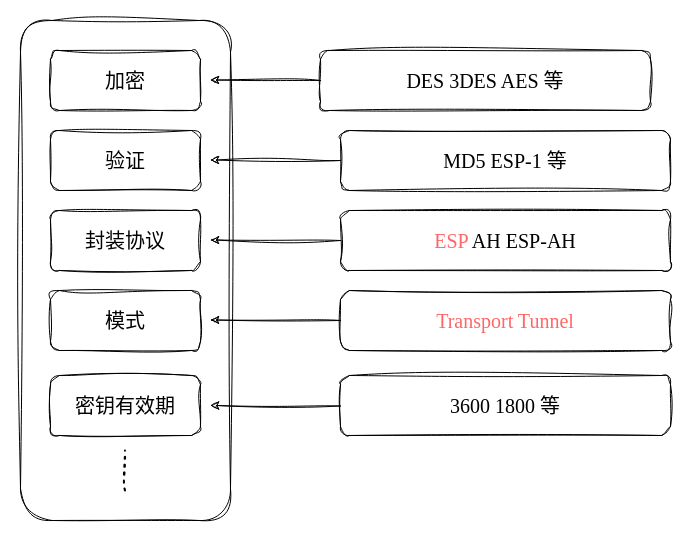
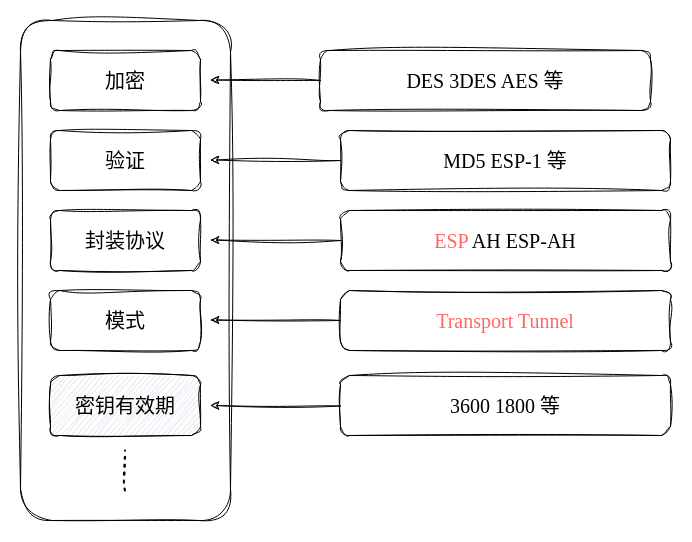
node "密钥有效期": fillcolor #ffffff -> #e1d5e7
